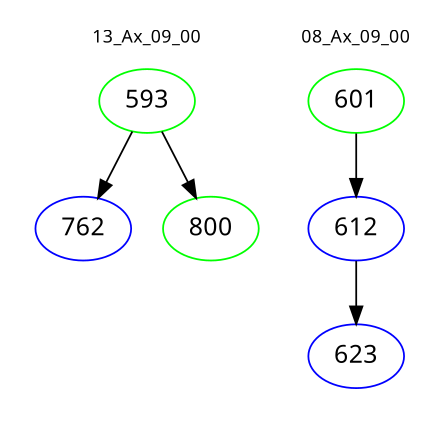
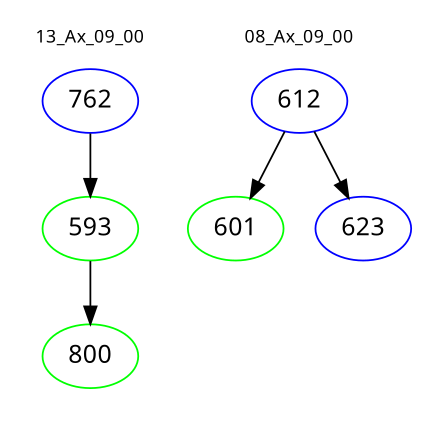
edge "601" -> "612": reversed
edge "593" -> "762": reversed
